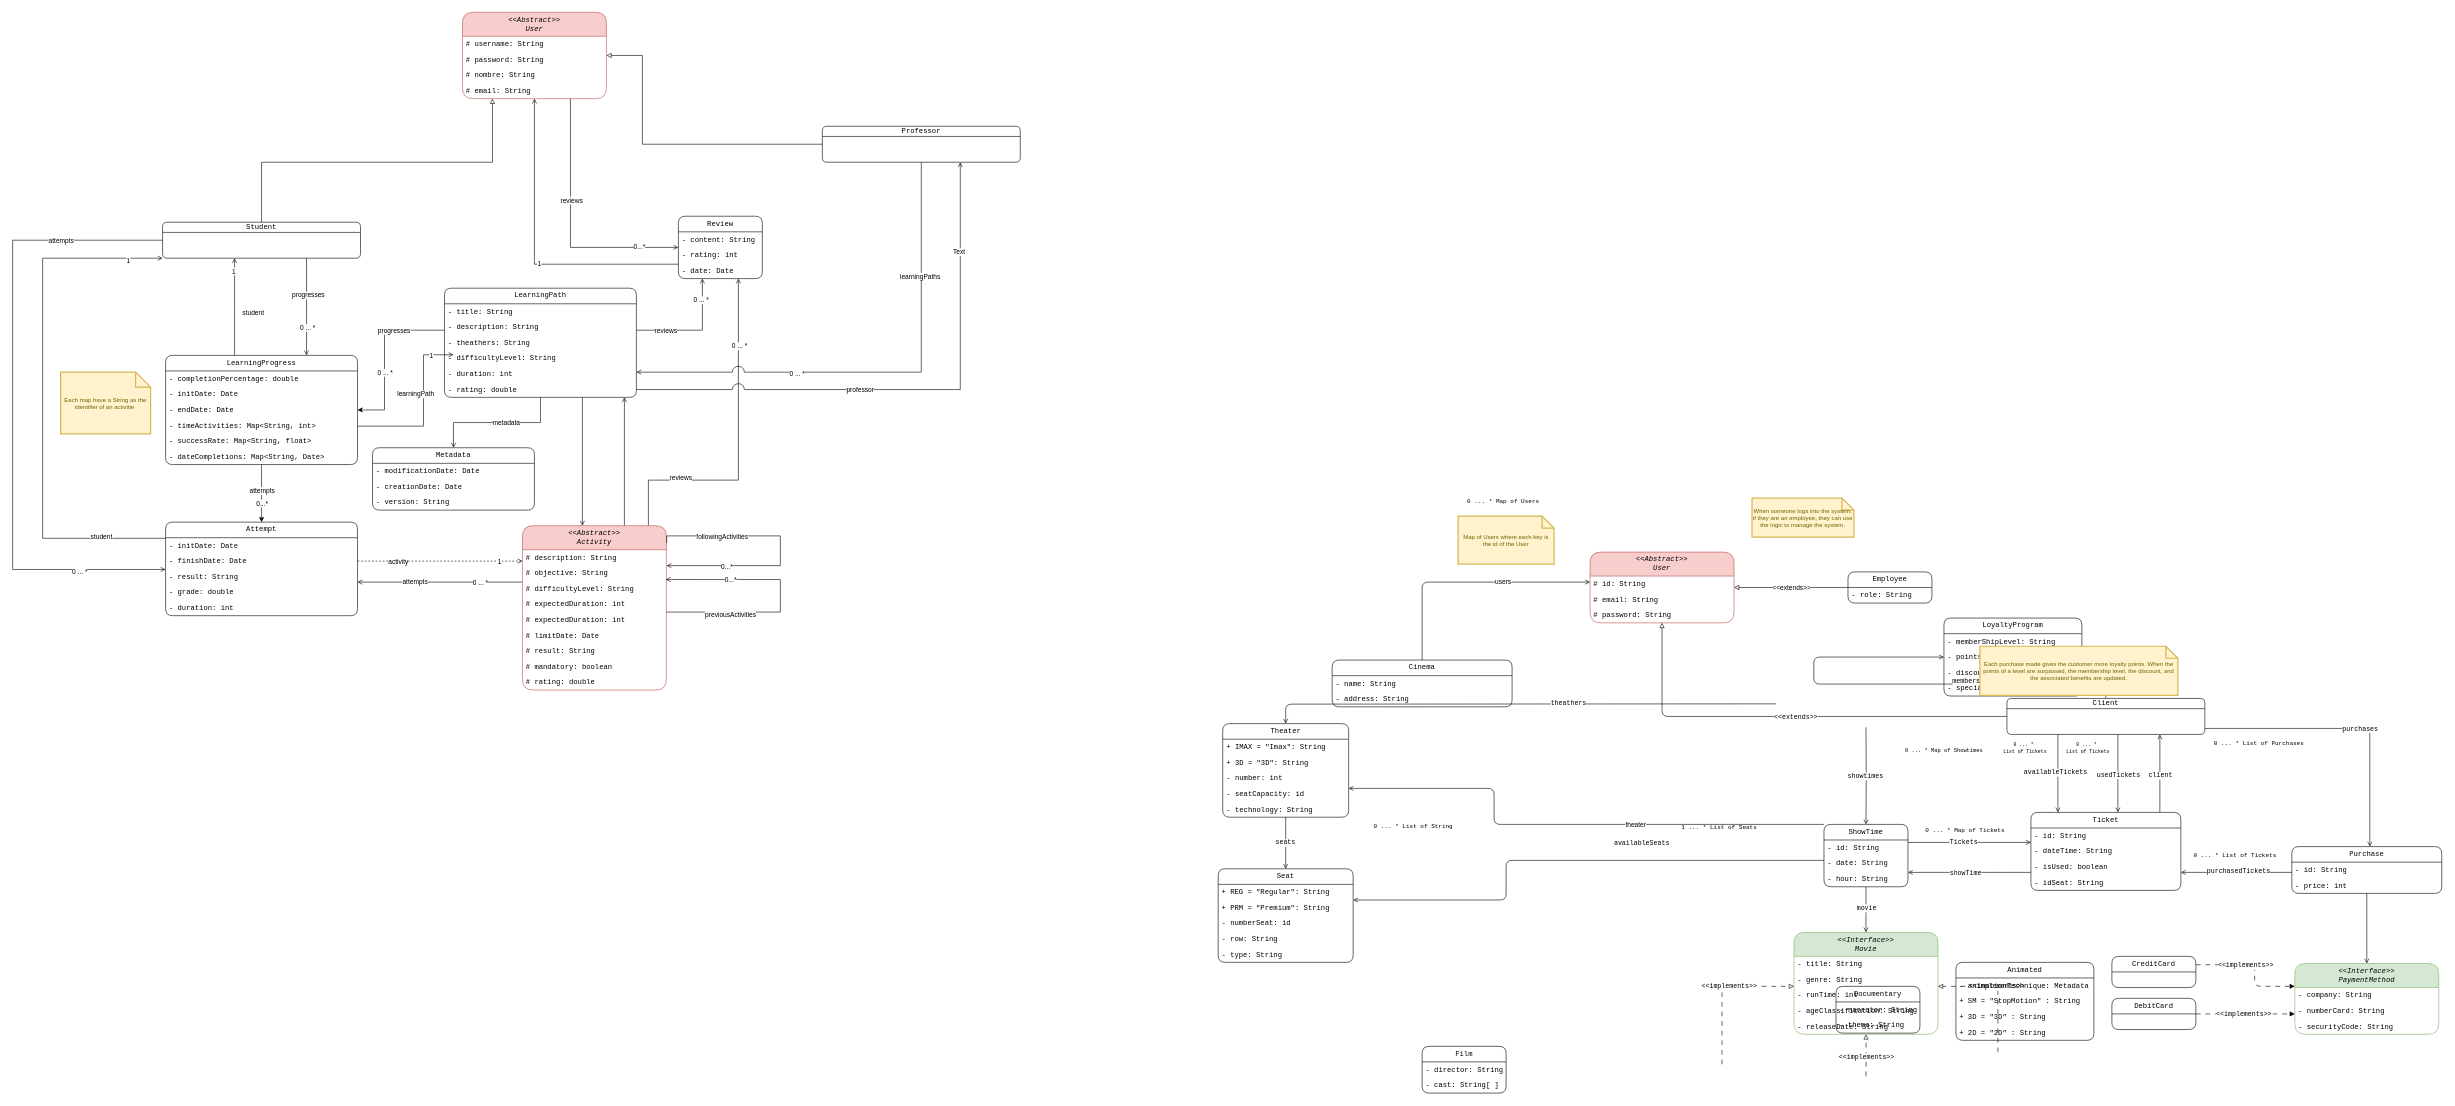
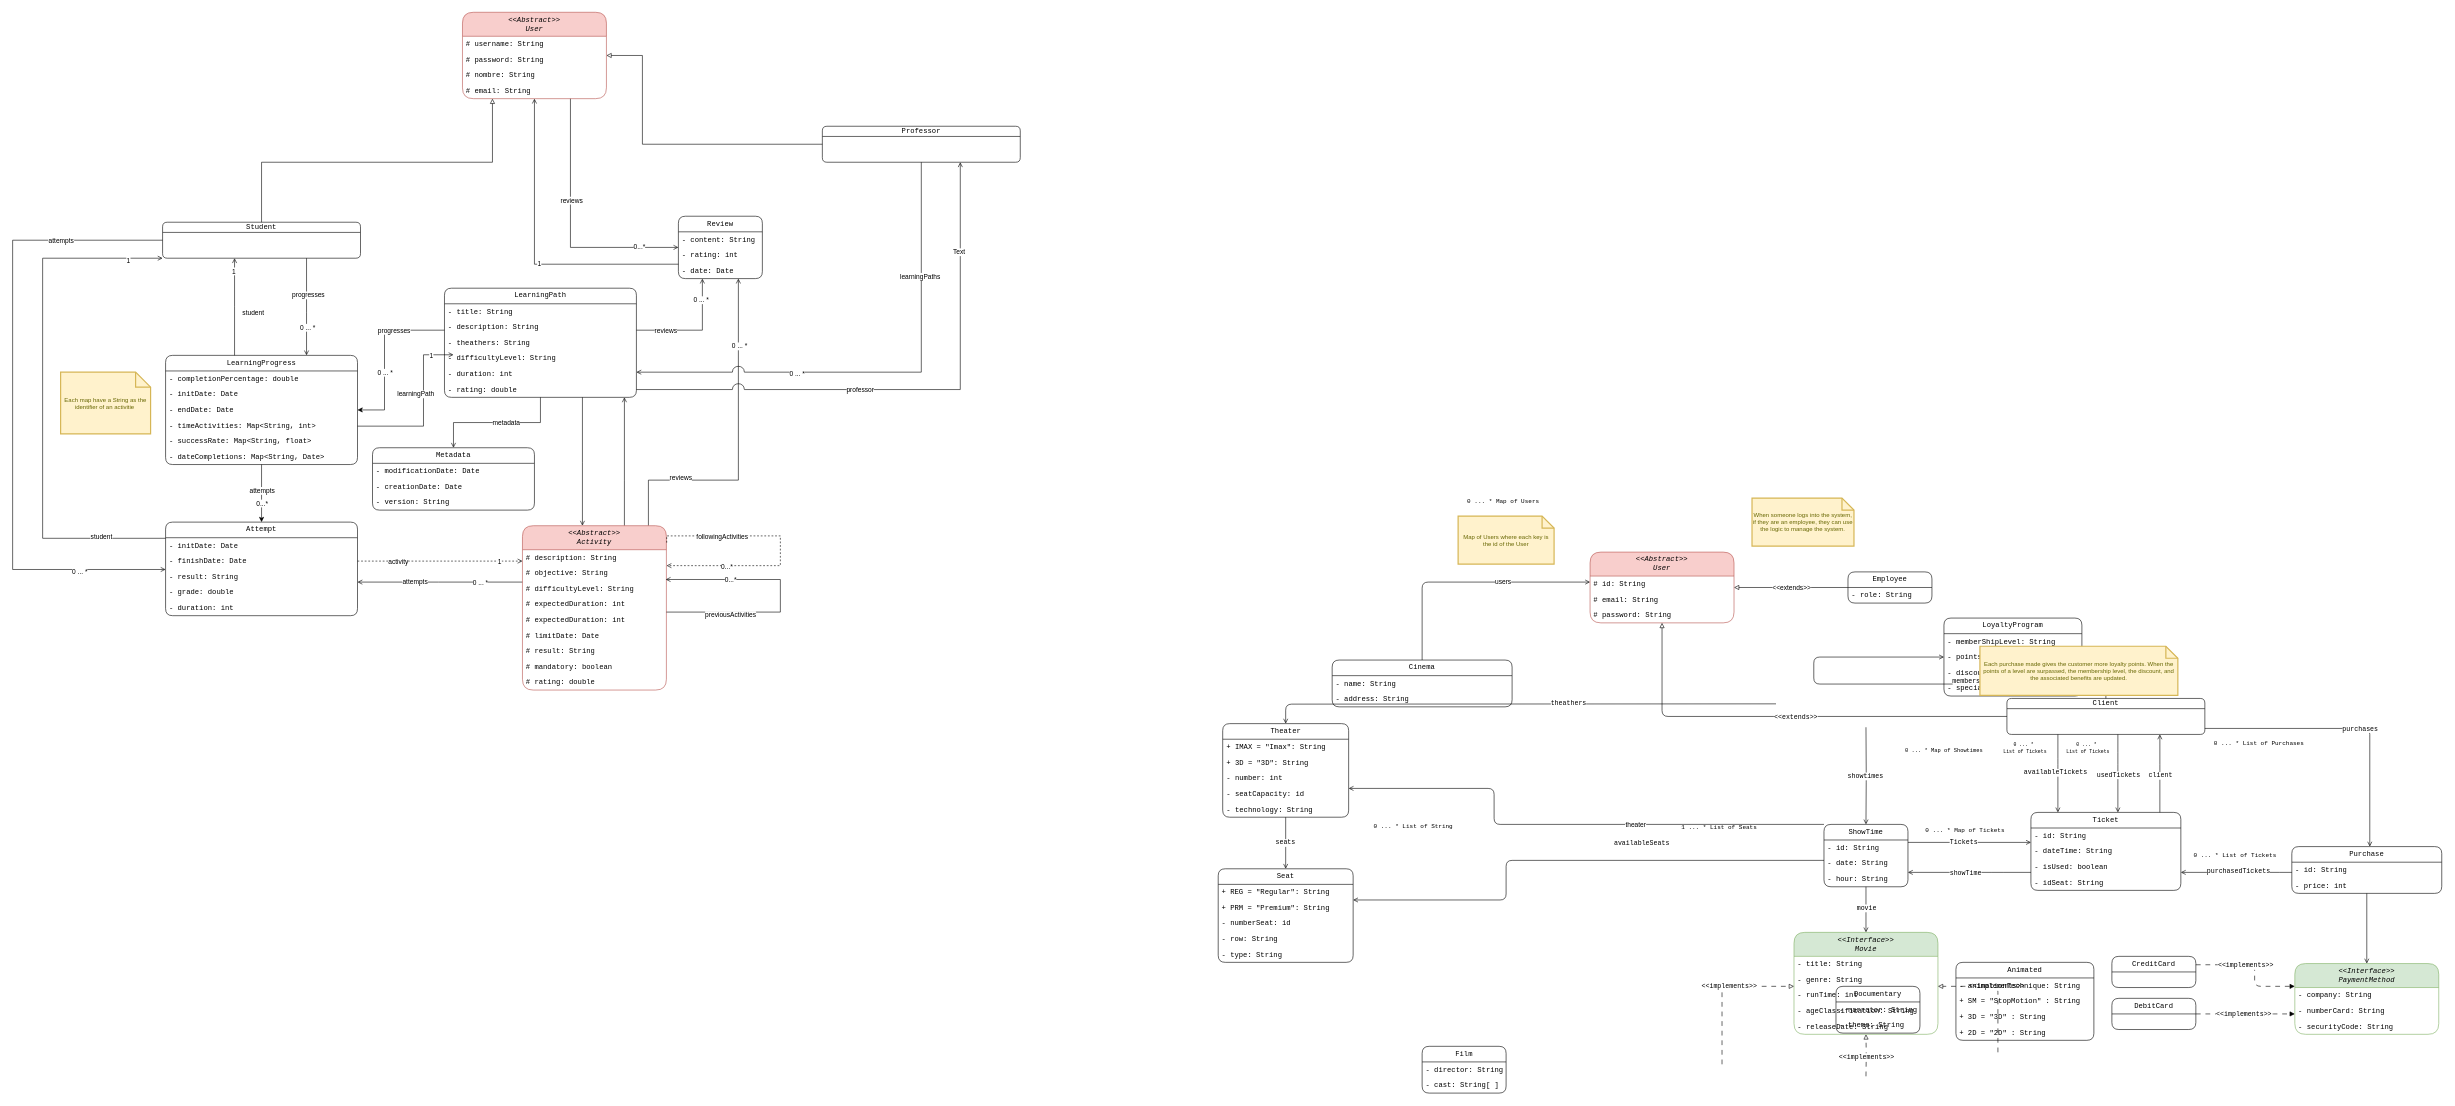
node "When someone logs into the system, if they are an employee, they can use the logic to manage the system.": size 102x39 -> 102x48
edge "<<Abstract>> Activity" -> "# description: String": style solid -> dashed
node "- animationTechnique: Metadata": label "- animationTechnique: Metadata" -> "- animationTechnique: String"
